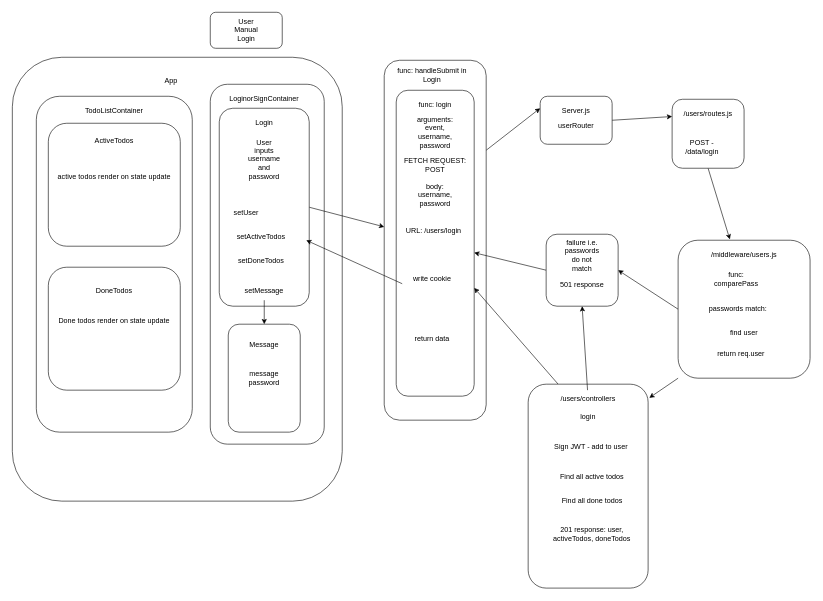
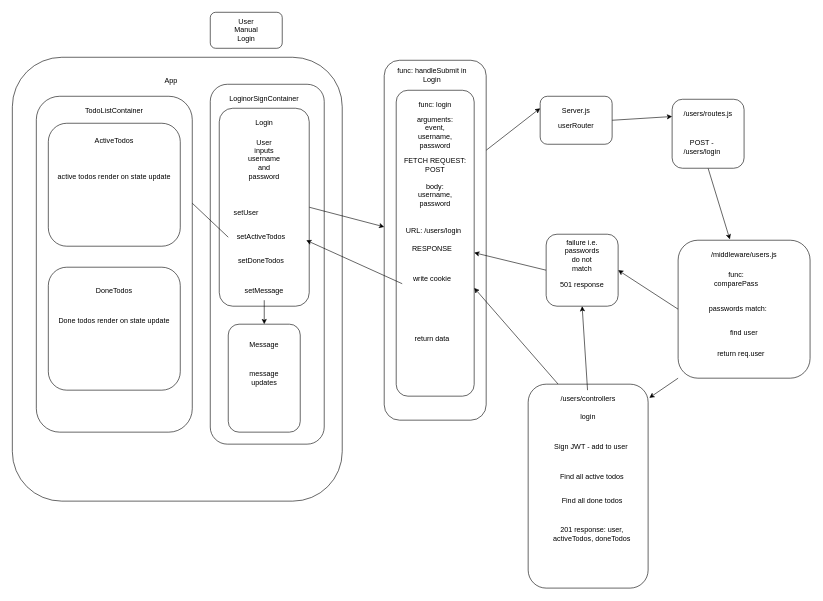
node "POST - /data/login": label "POST - /data/login" -> "POST - /users/login"
edge "setActiveTodos" -> "active todos render on state update": added
node "RESPONSE": added
node "message password": label "message password" -> "message updates"
